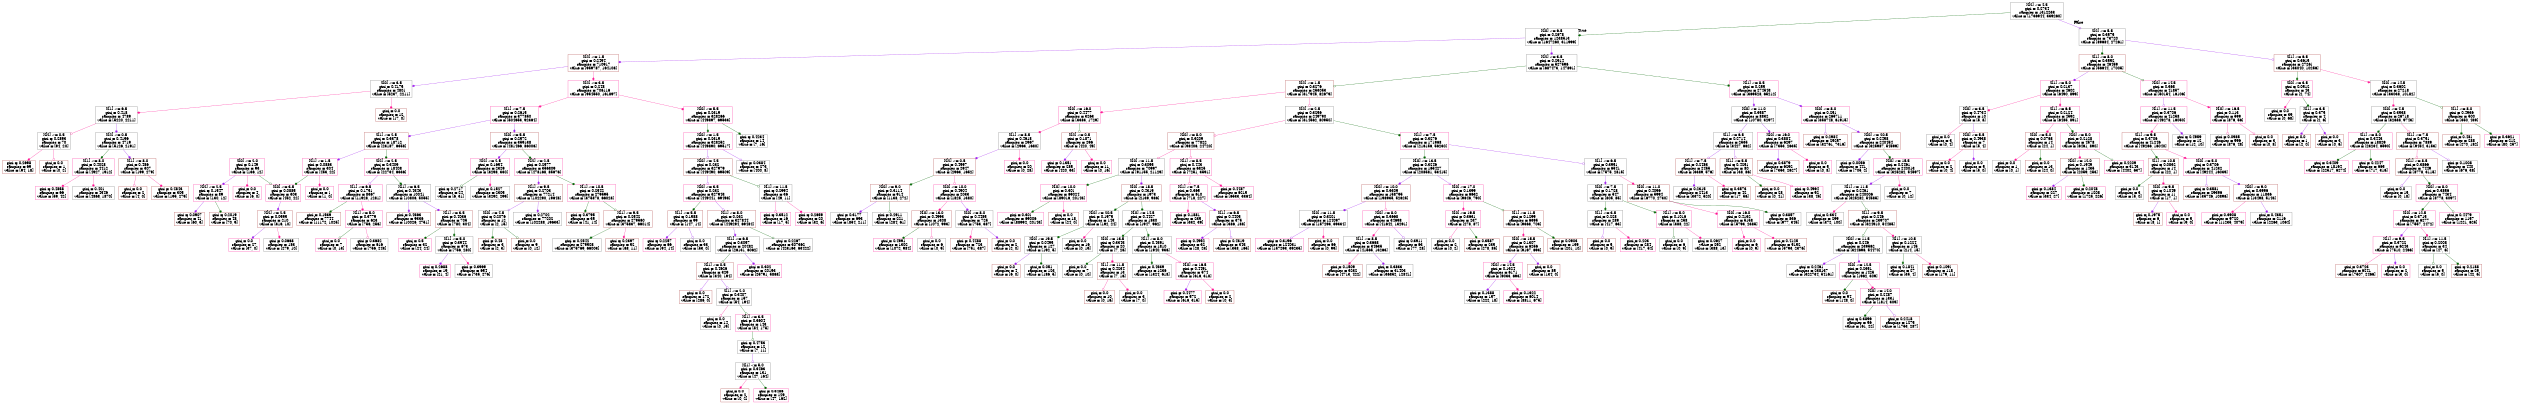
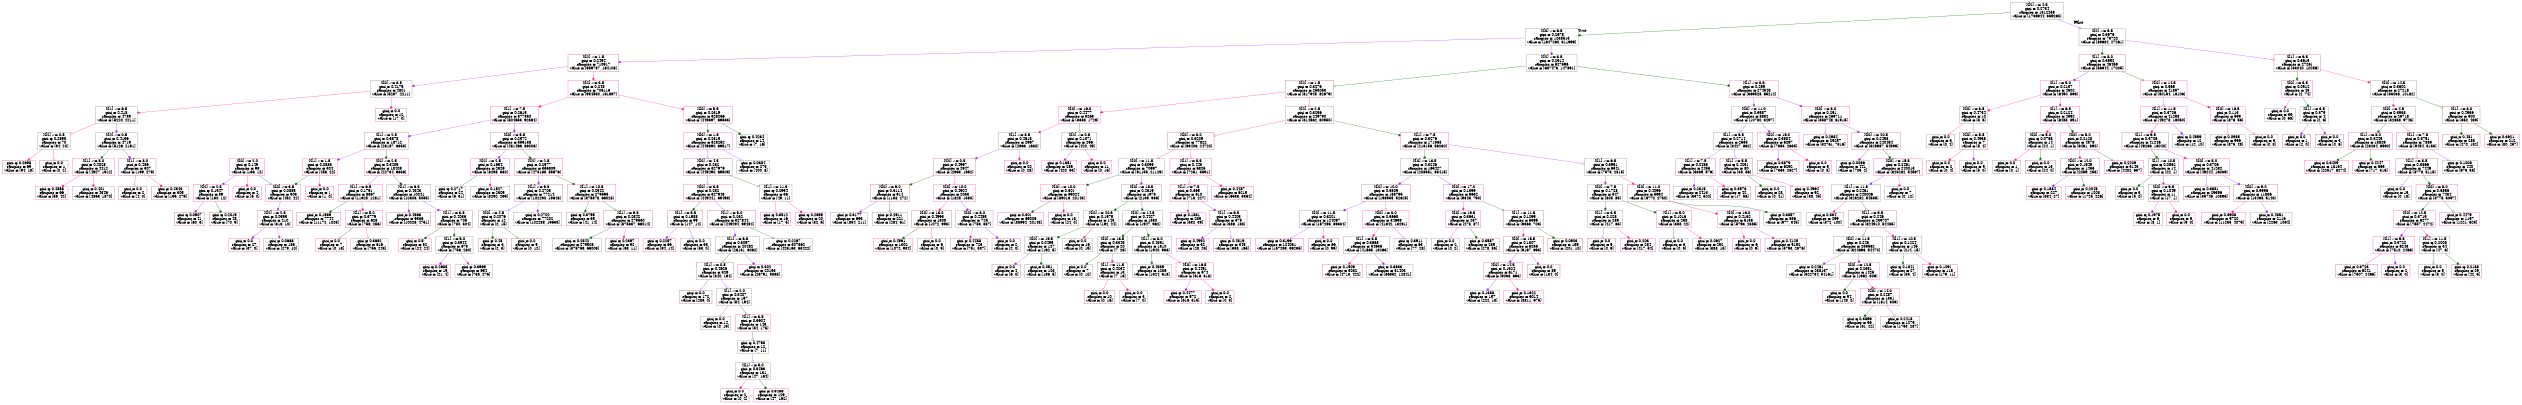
node "gini = 0.0627 value = 252 value = [388, 13]": label "gini = 0.0627 value = 252 value = [388, 13]" -> "gini = 0.0627 samples = 252 value = [388, 13]"
